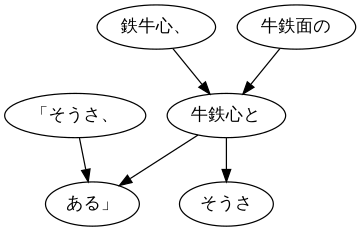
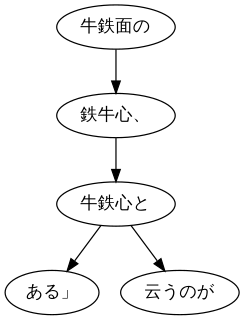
edge "牛鉄面の" -> "牛鉄心と": now "牛鉄面の" -> "鉄牛心、"
node "「そうさ、": removed
node "そうさ": label "そうさ" -> "云うのが"
